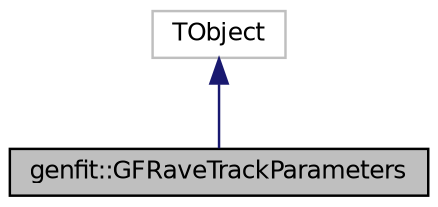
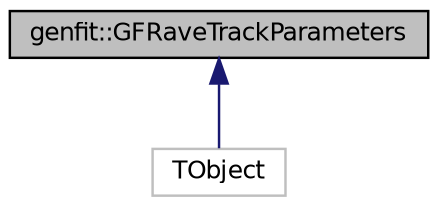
edge "genfit::GFRaveTrackParameters" -> "TObject": reversed
